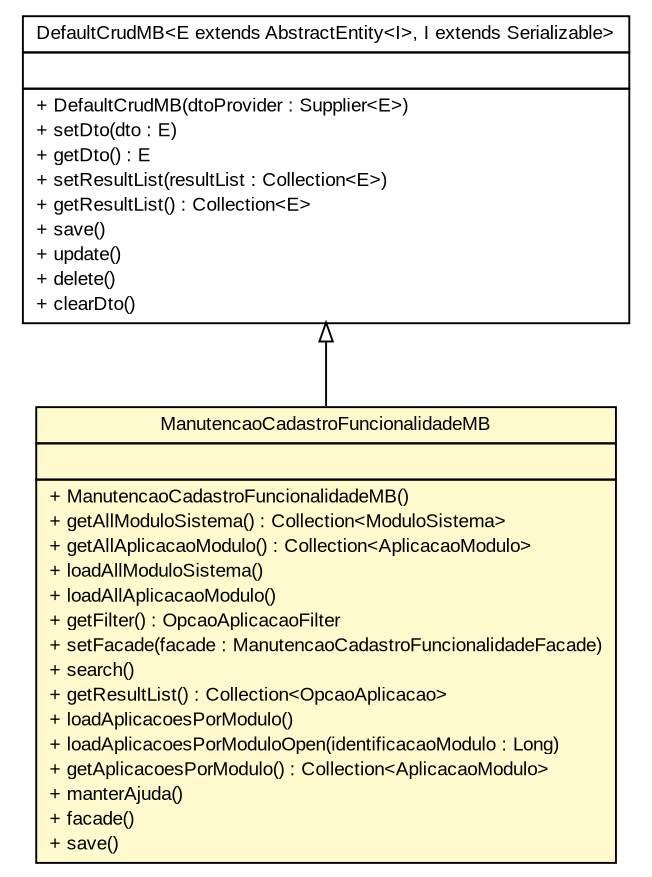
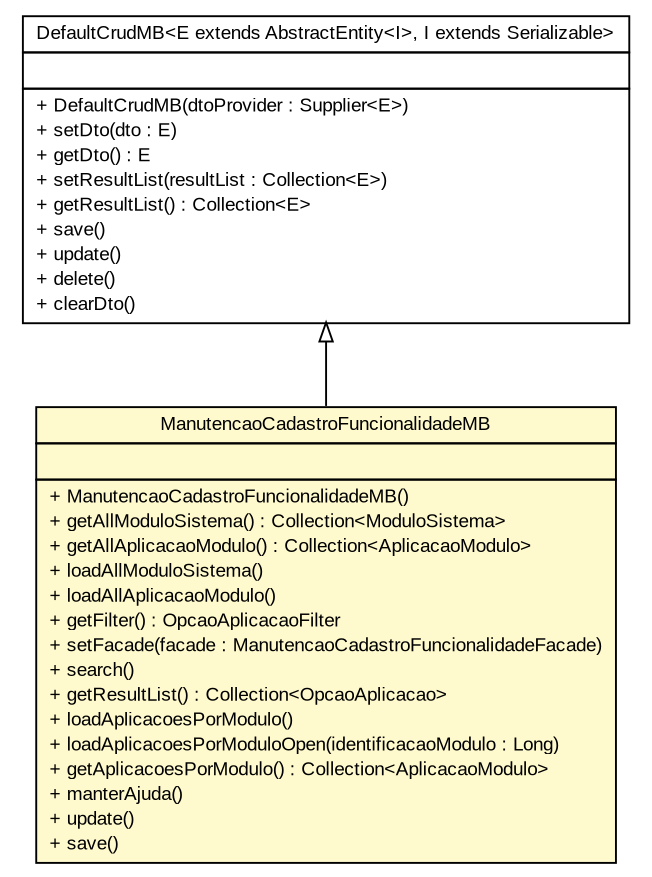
node "ManutencaoCadastroFuncionalidadeMB": text "+ facade()" -> "+ update()"
